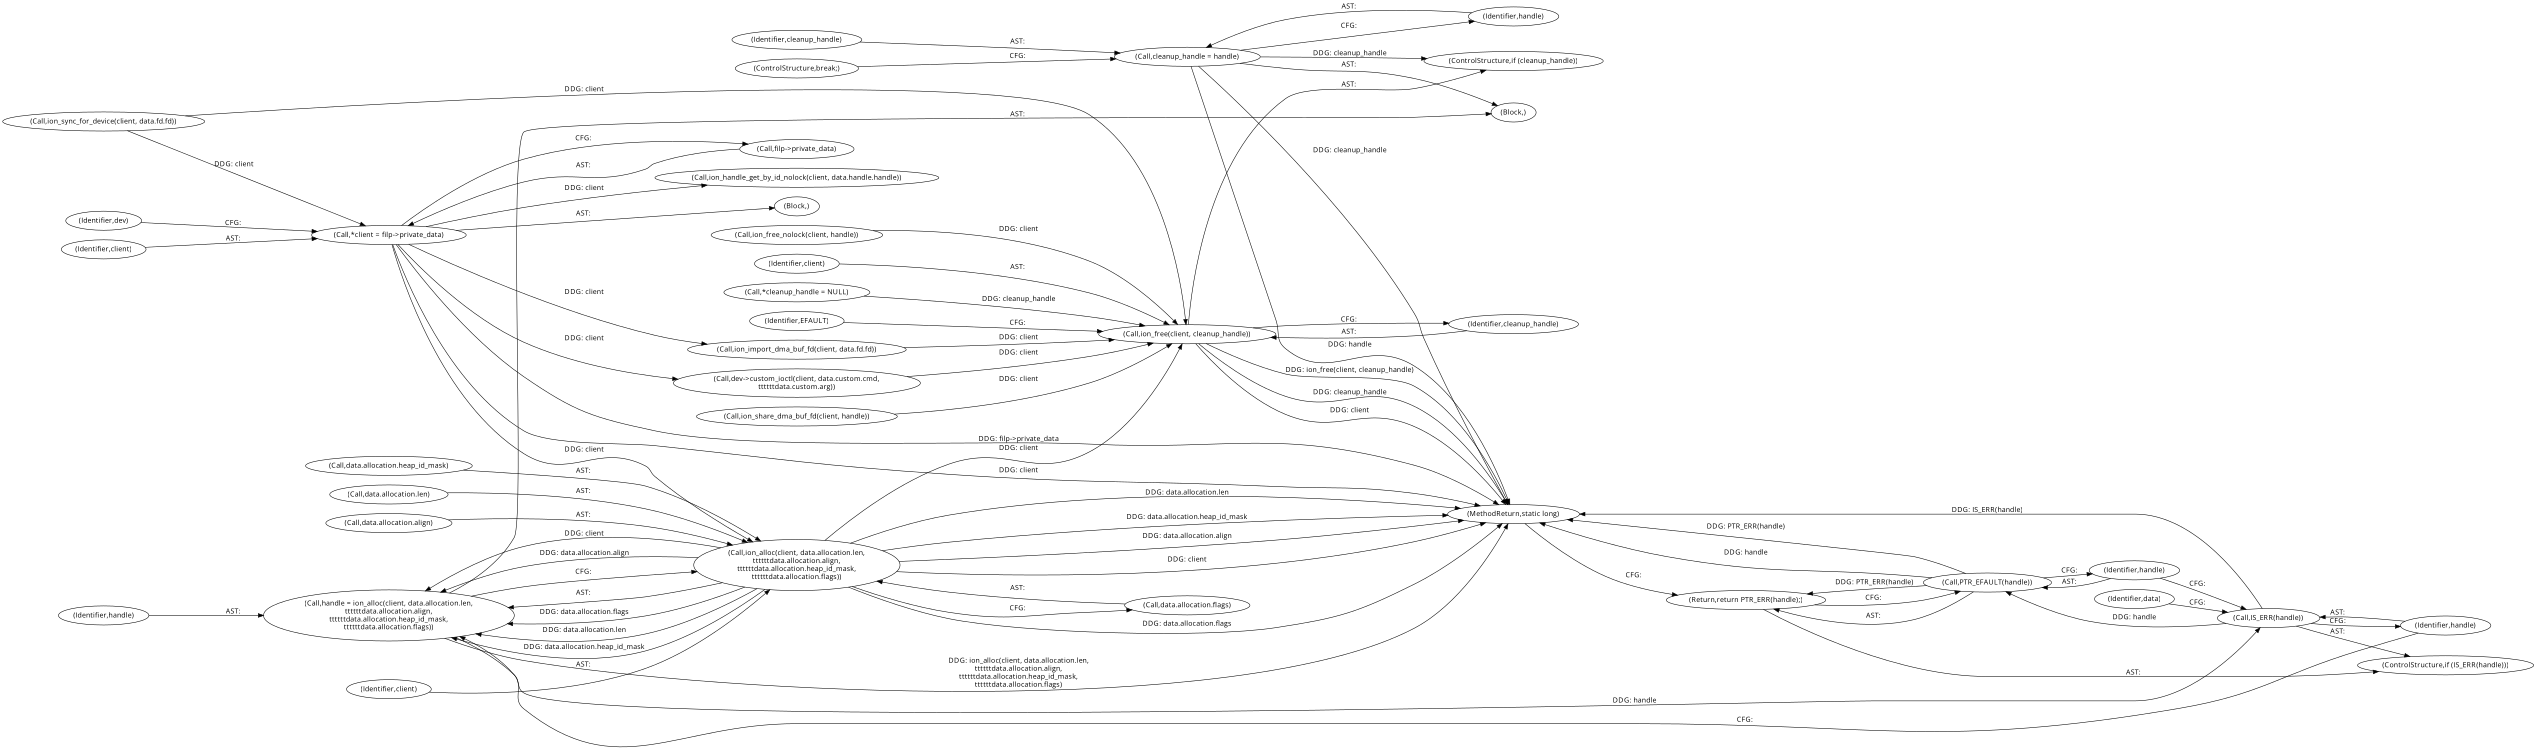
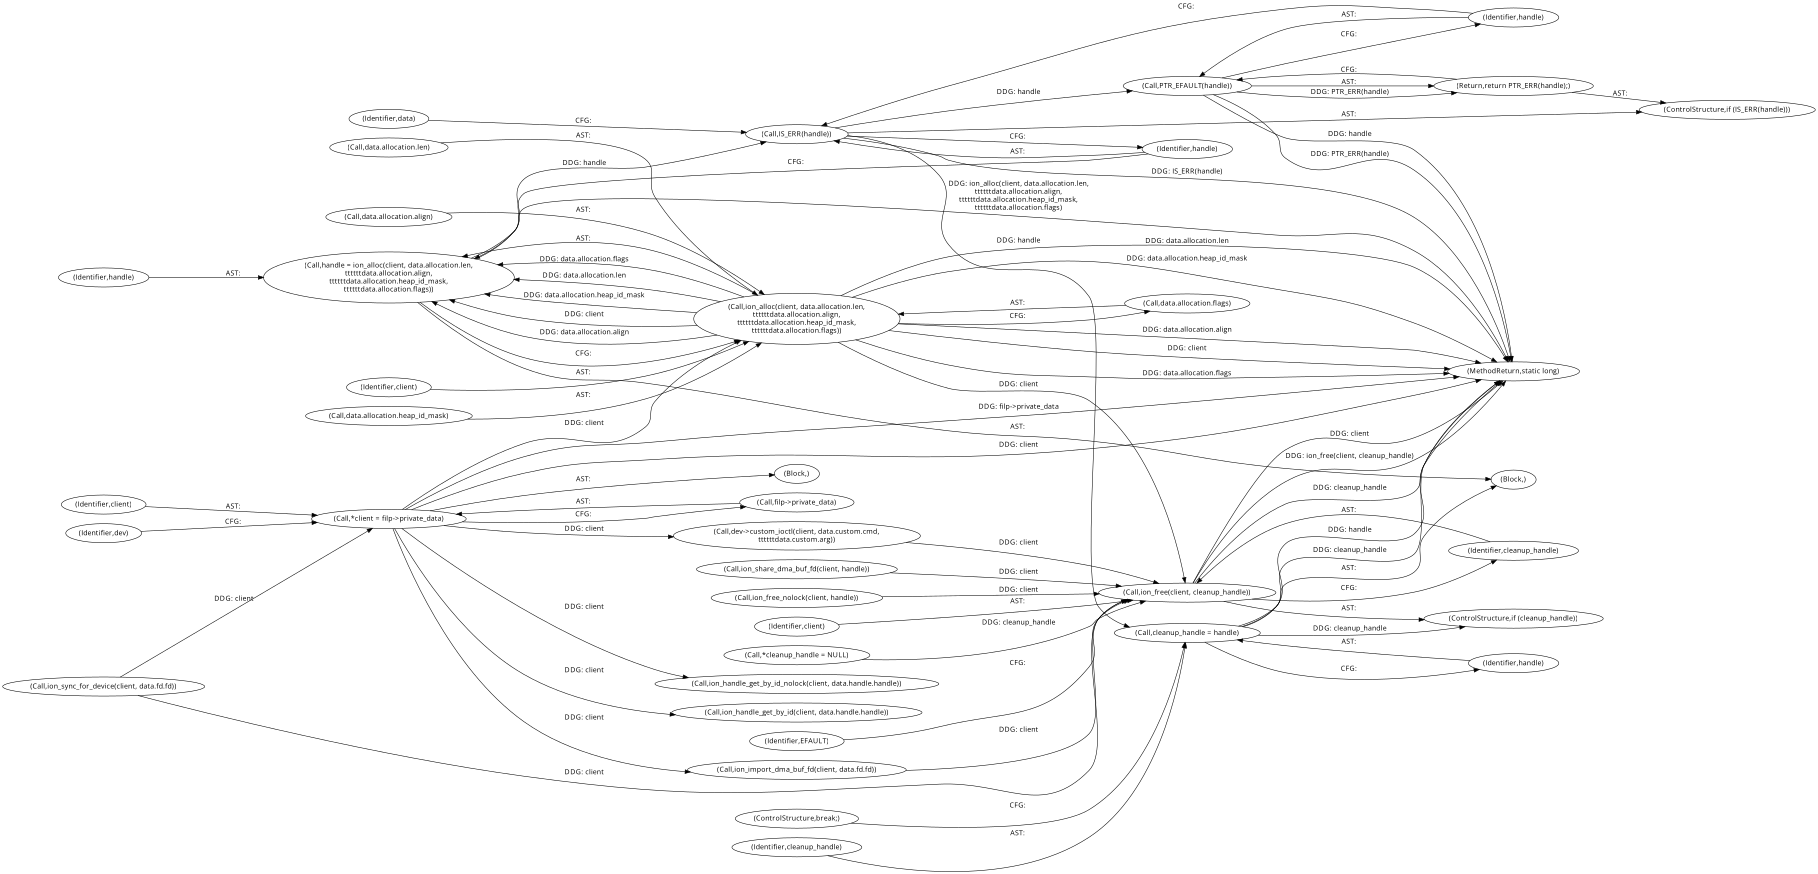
edge "(Call,IS_ERR(handle))" -> "(Call,cleanup_handle = handle)": added, label "DDG: handle"
edge "(MethodReturn,static long)" -> "(Return,return PTR_ERR(handle);)": removed, label "CFG:"
node "(Call,ion_handle_get_by_id(client, data.handle.handle))": added
